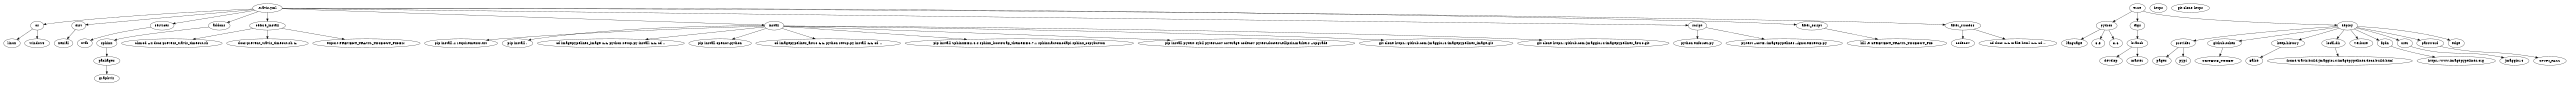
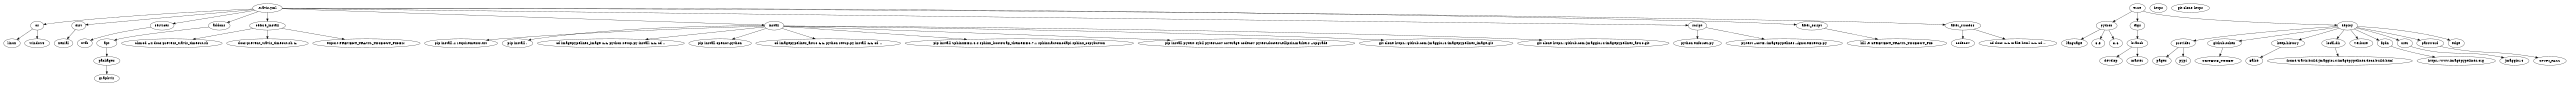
node "sphinx": label "sphinx" -> "apt"
